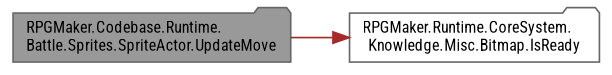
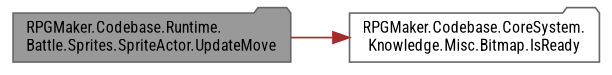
node "RPGMaker.Runtime.CoreSystem. Knowledge.Misc.Bitmap.IsReady": label "RPGMaker.Runtime.CoreSystem. Knowledge.Misc.Bitmap.IsReady" -> "RPGMaker.Codebase.CoreSystem. Knowledge.Misc.Bitmap.IsReady"
